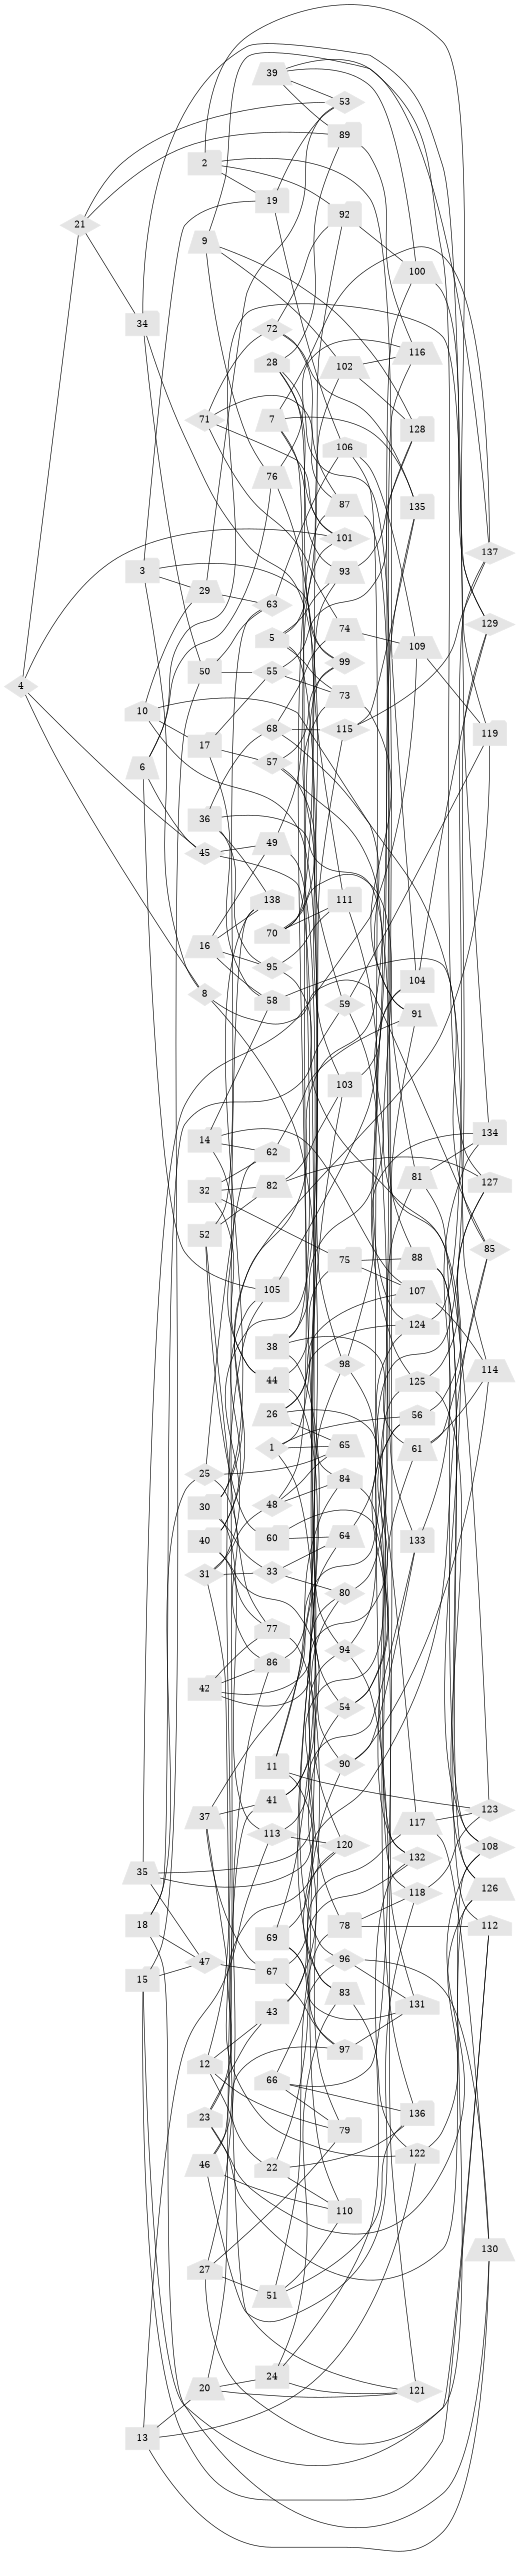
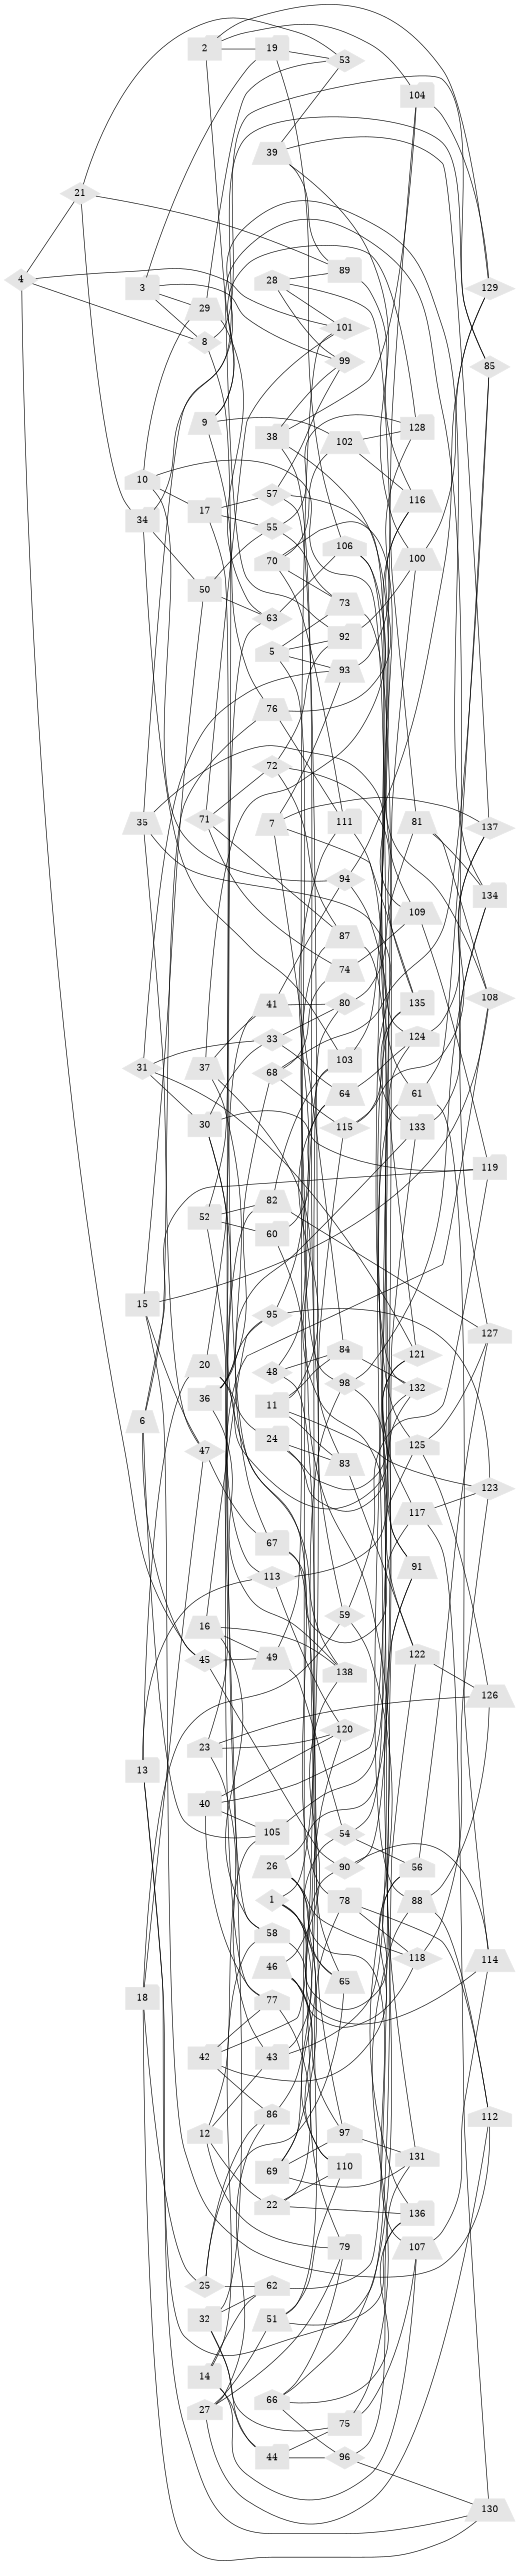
edge "48" -- "31": now "30" -- "31"
